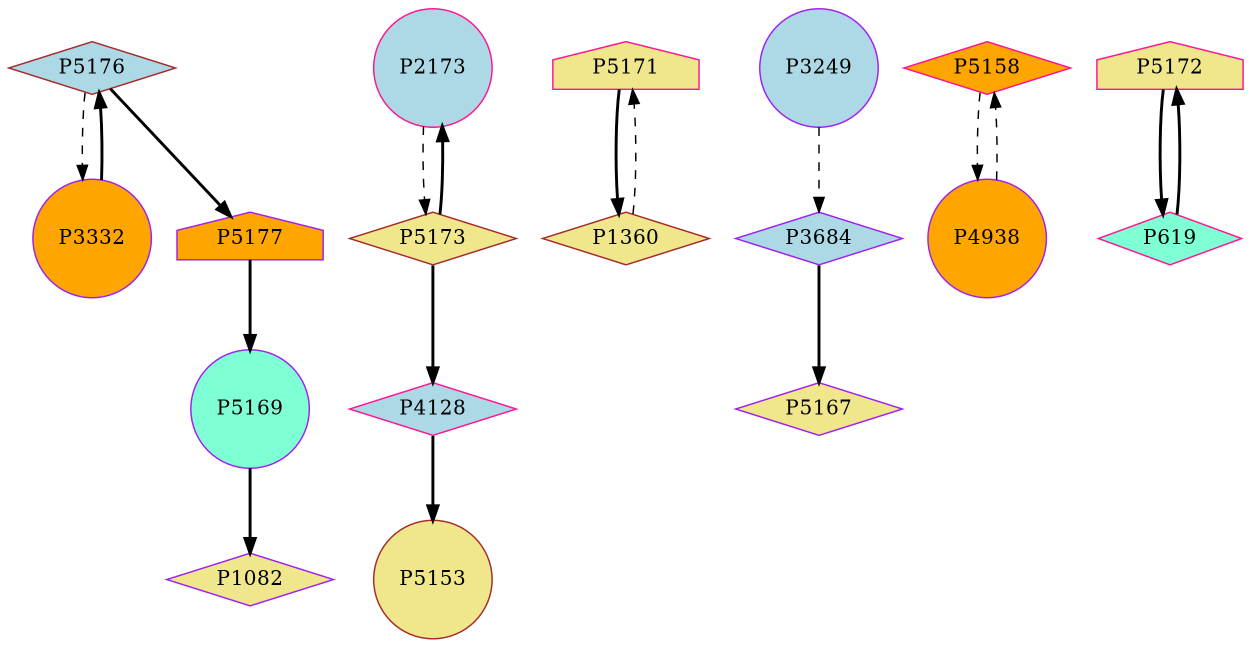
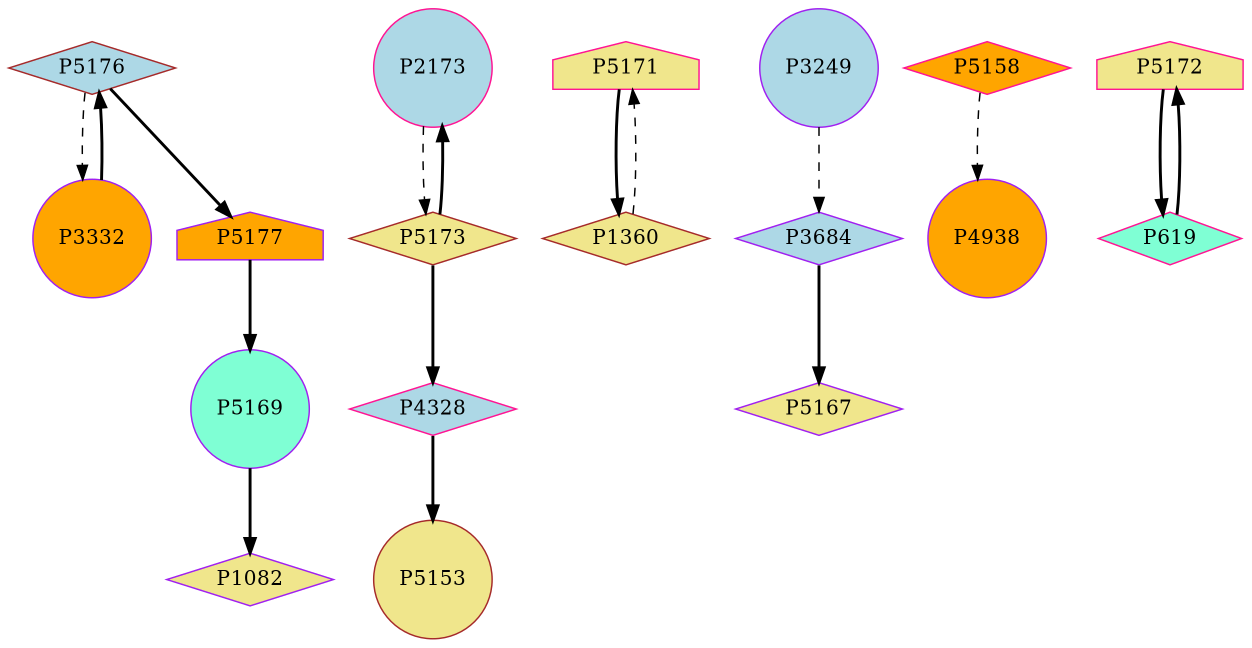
edge "P4938" -> "P5158": removed
node "P4128": label "P4128" -> "P4328"
